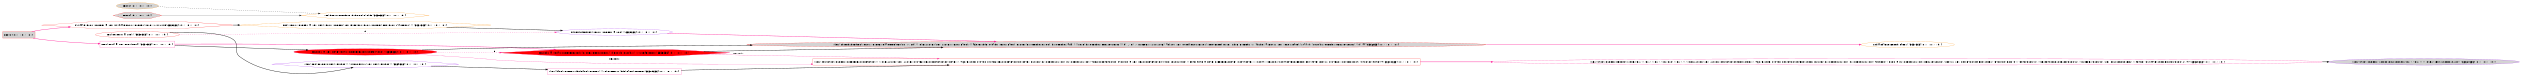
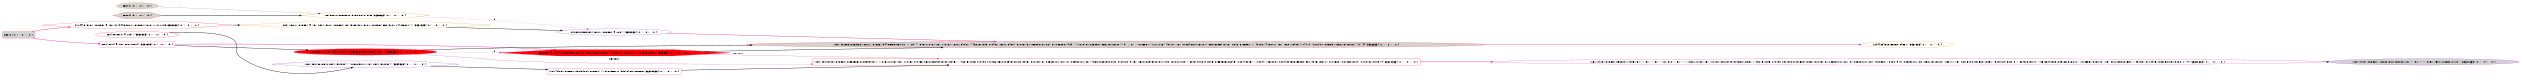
edge "setUp['0', '1', '0']" -> "MockitoAnnotations.initMocks(this)@@@3@@@['1', '1', '0']": style solid -> bold
edge "taskContext = mock()@@@8@@@['1', '1', '0']" -> "sizeLimitedTaskMemoryManager = mock()@@@5@@@['0', '0', '1']": now "MockitoAnnotations.initMocks(this)@@@3@@@['1', '1', '0']" -> "sizeLimitedTaskMemoryManager = mock()@@@5@@@['0', '0', '1']"
